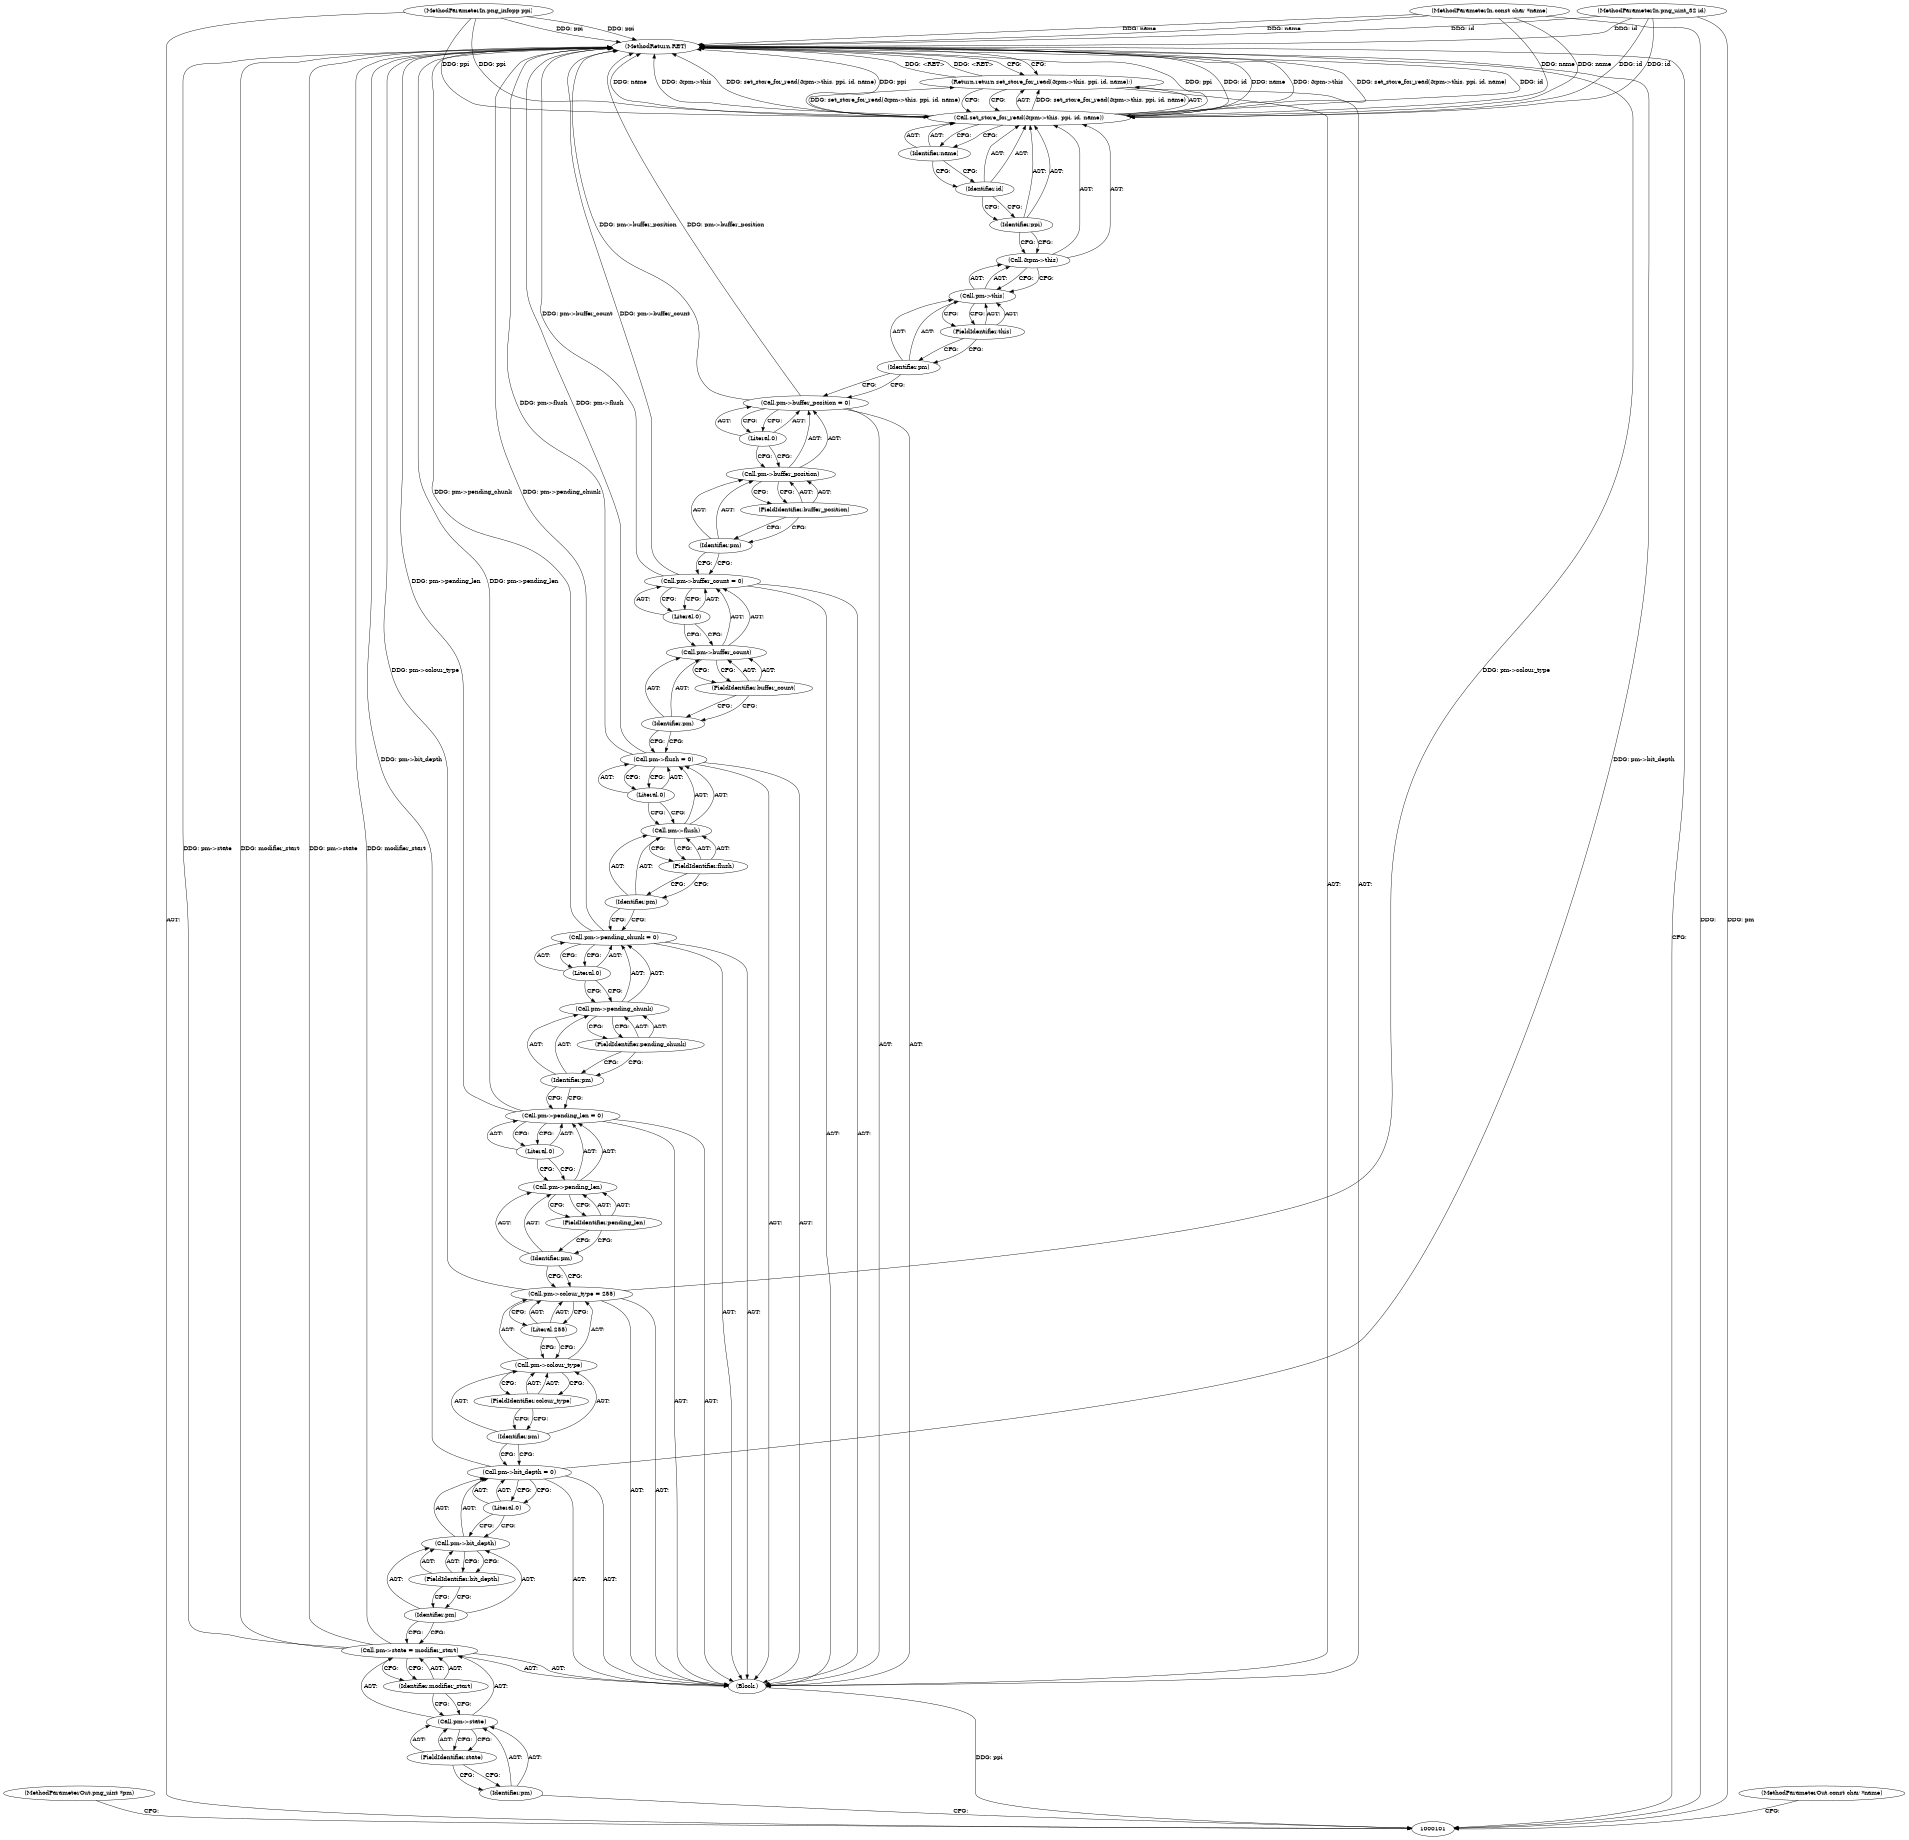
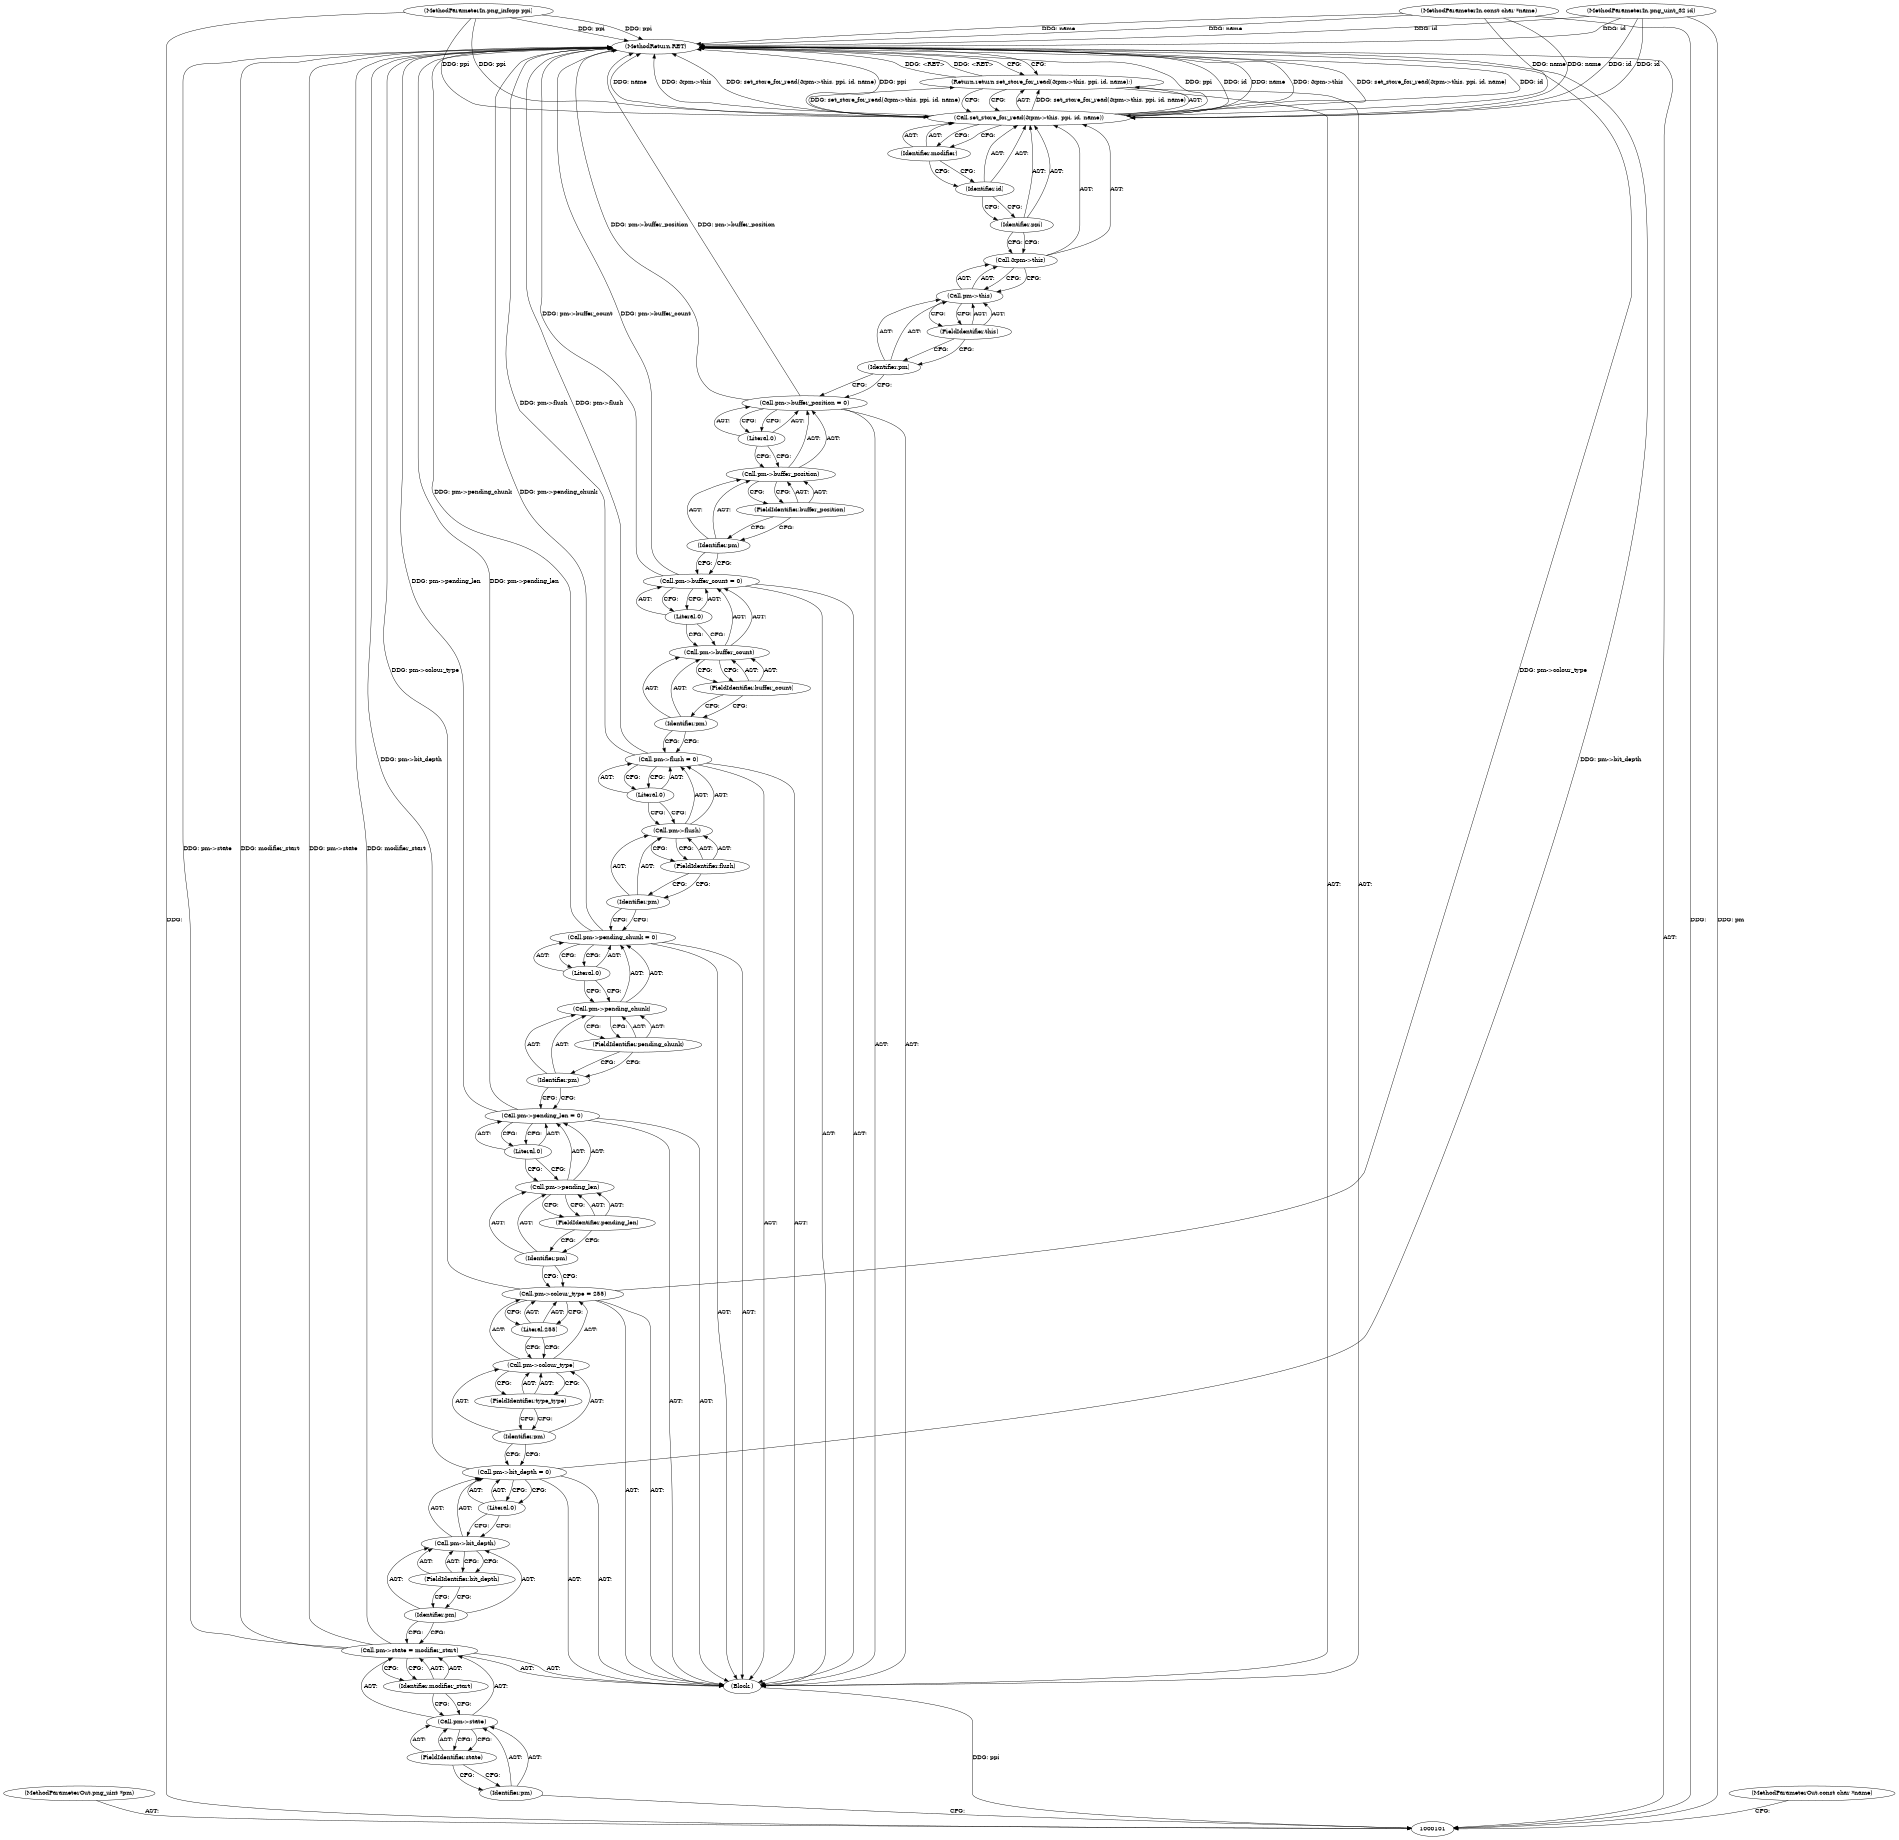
node "(Identifier,name)": label "(Identifier,name)" -> "(Identifier,modifier)"
edge "(MethodParameterIn,png_infopp ppi)" -> "1000101": label "AST: " -> "DDG: "
edge "(MethodReturn,RET)" -> "1000101": label "CFG: " -> "AST: "
node "(FieldIdentifier,colour_type)": label "(FieldIdentifier,colour_type)" -> "(FieldIdentifier,type_type)"
edge "(MethodParameterOut,png_uint *pm)" -> "1000101": label "CFG: " -> "AST: "
